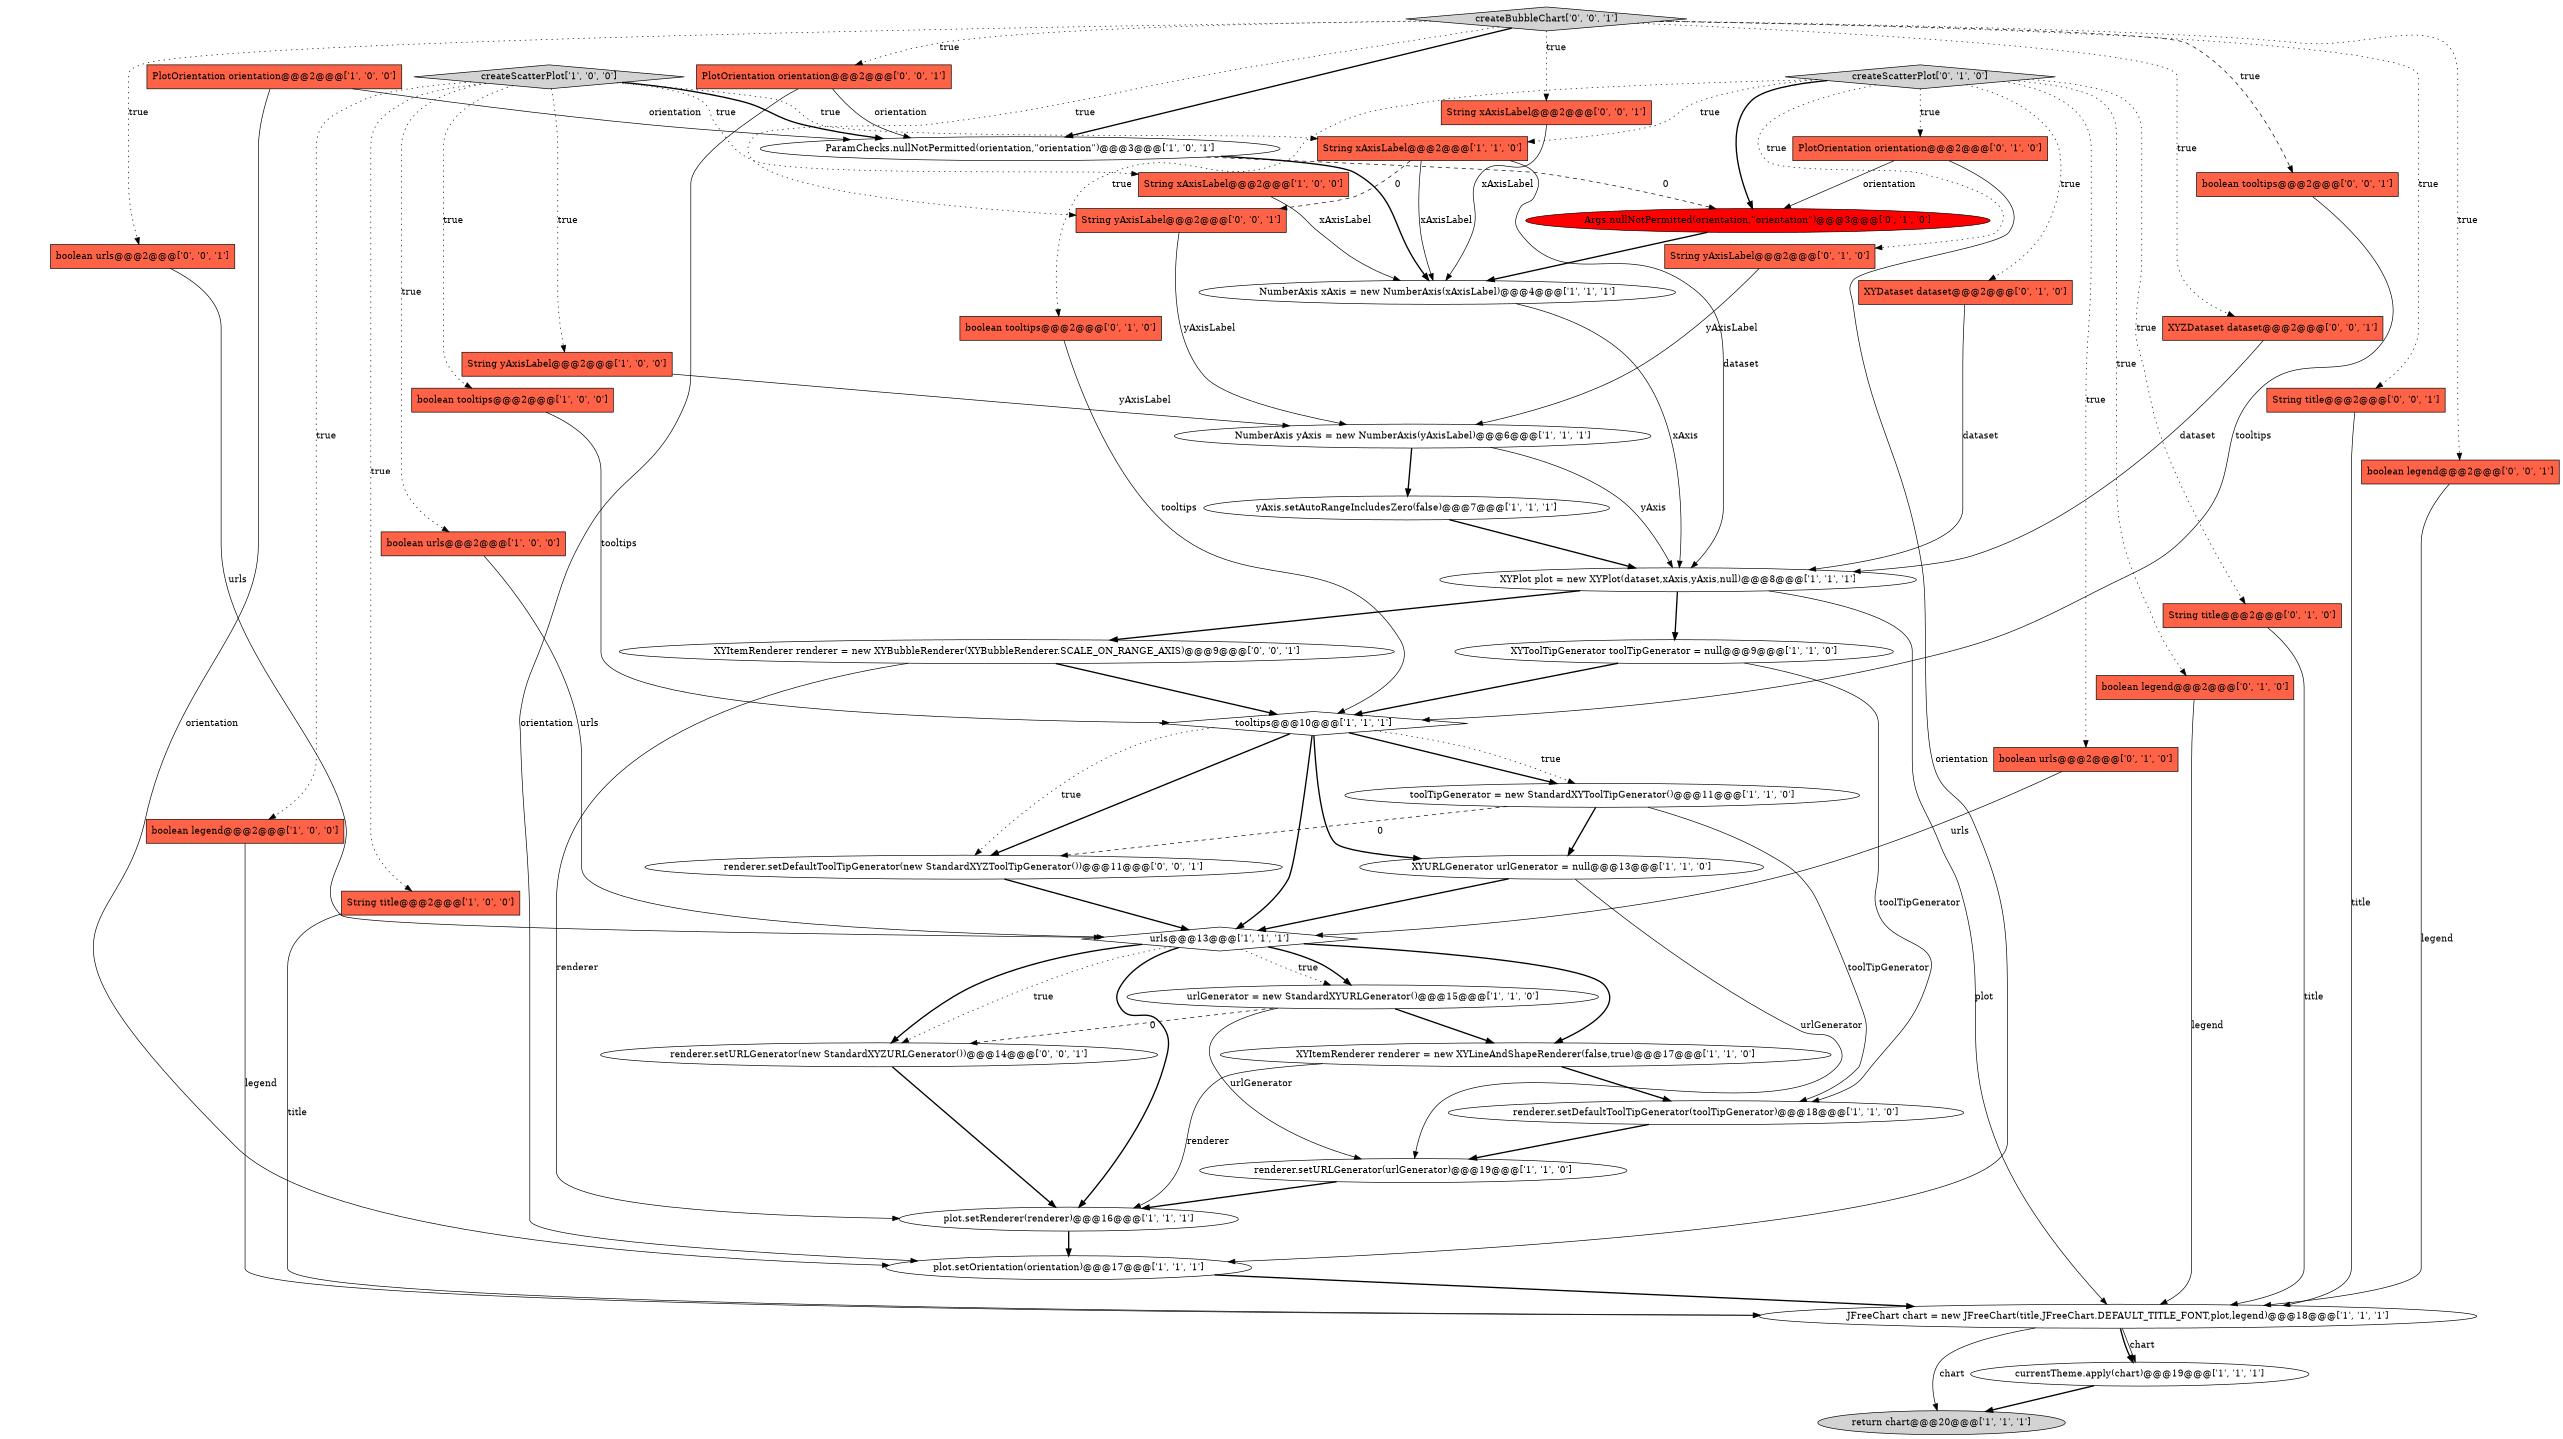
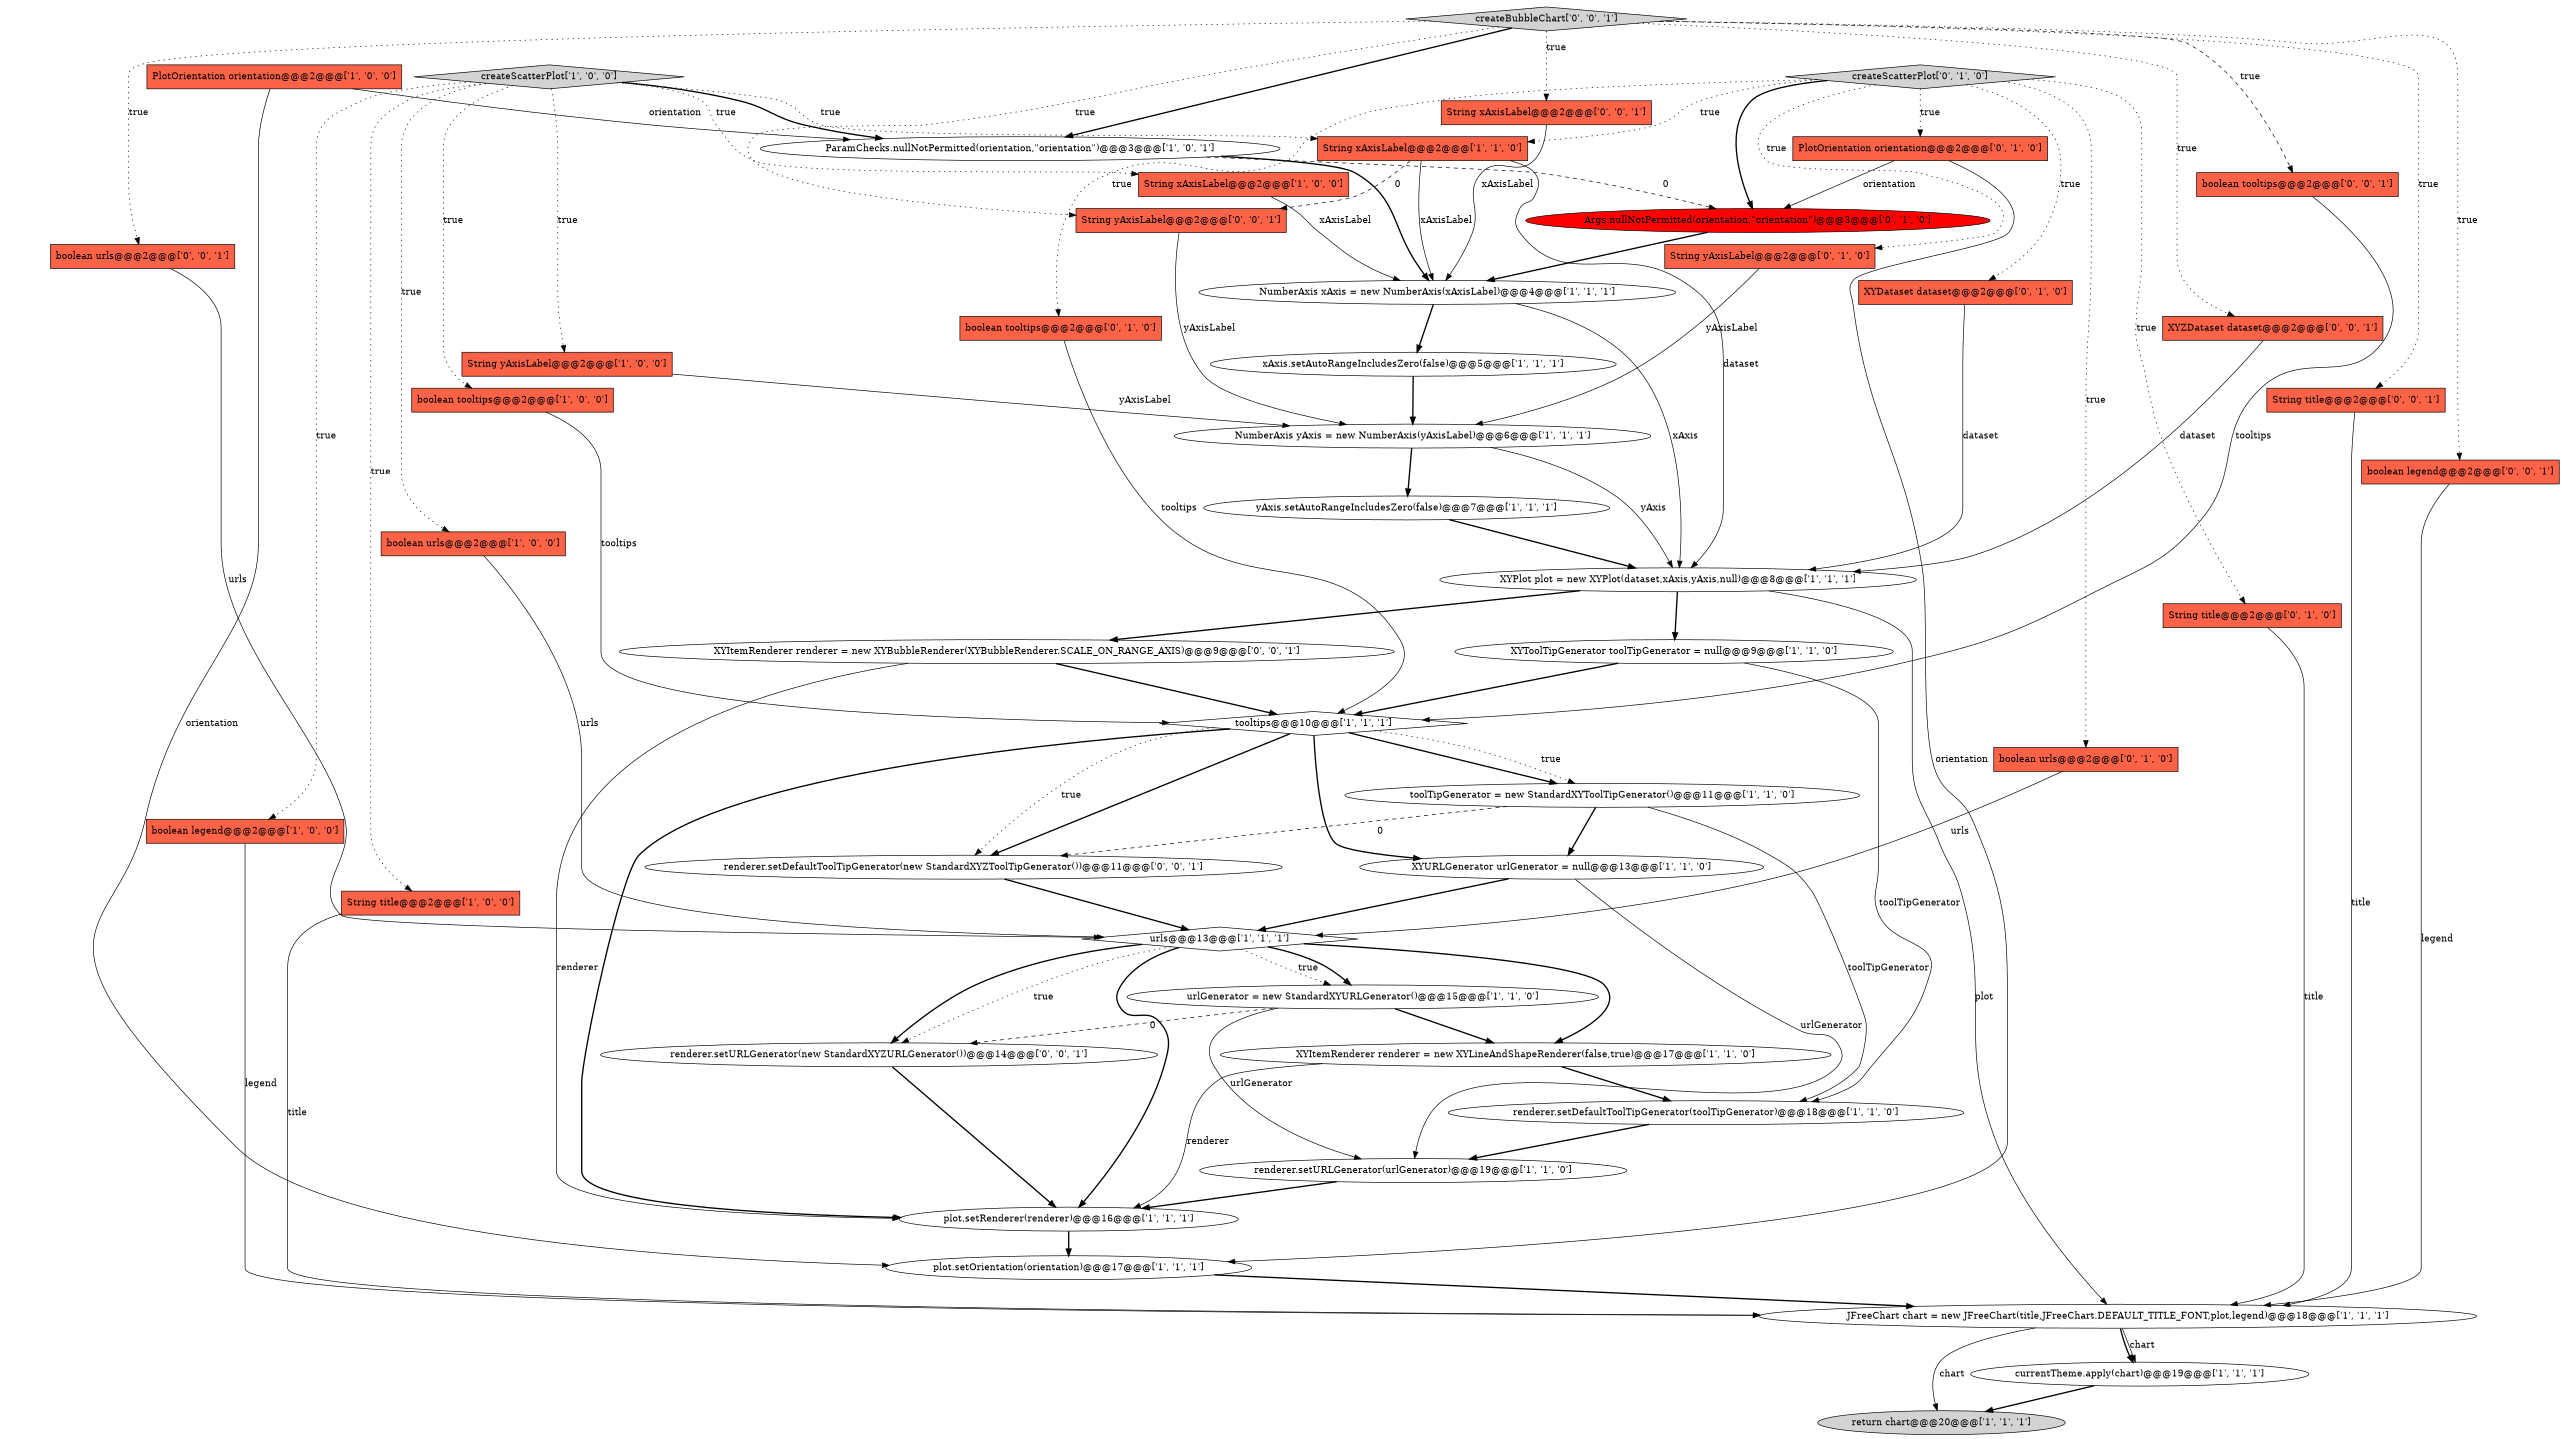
node "PlotOrientation orientation@@@2@@@['0', '0', '1']": removed
node "xAxis.setAutoRangeIncludesZero(false)@@@5@@@['1', '1', '1']": added
node "boolean legend@@@2@@@['0', '1', '0']": removed
edge "tooltips@@@10@@@['1', '1', '1']" -> "urls@@@13@@@['1', '1', '1']": now "tooltips@@@10@@@['1', '1', '1']" -> "plot.setRenderer(renderer)@@@16@@@['1', '1', '1']"
